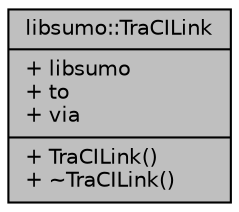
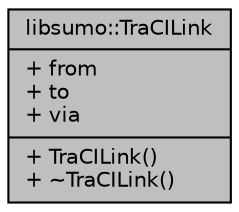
node "libsumo::TraCILink": text "+ libsumo" -> "+ from"
